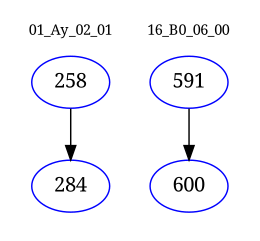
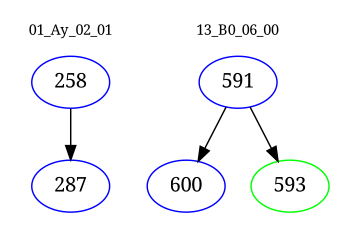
cluster "16_B0_06_00": label "16_B0_06_00" -> "13_B0_06_00"
node "284": label "284" -> "287"
node "593": added
